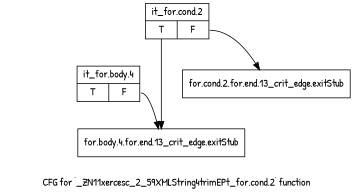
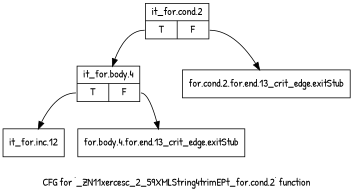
edge "it_for.cond.2" -> "for.body.4.for.end.13_crit_edge.exitStub": now "it_for.cond.2" -> "it_for.body.4"
node "it_for.inc.12": added
